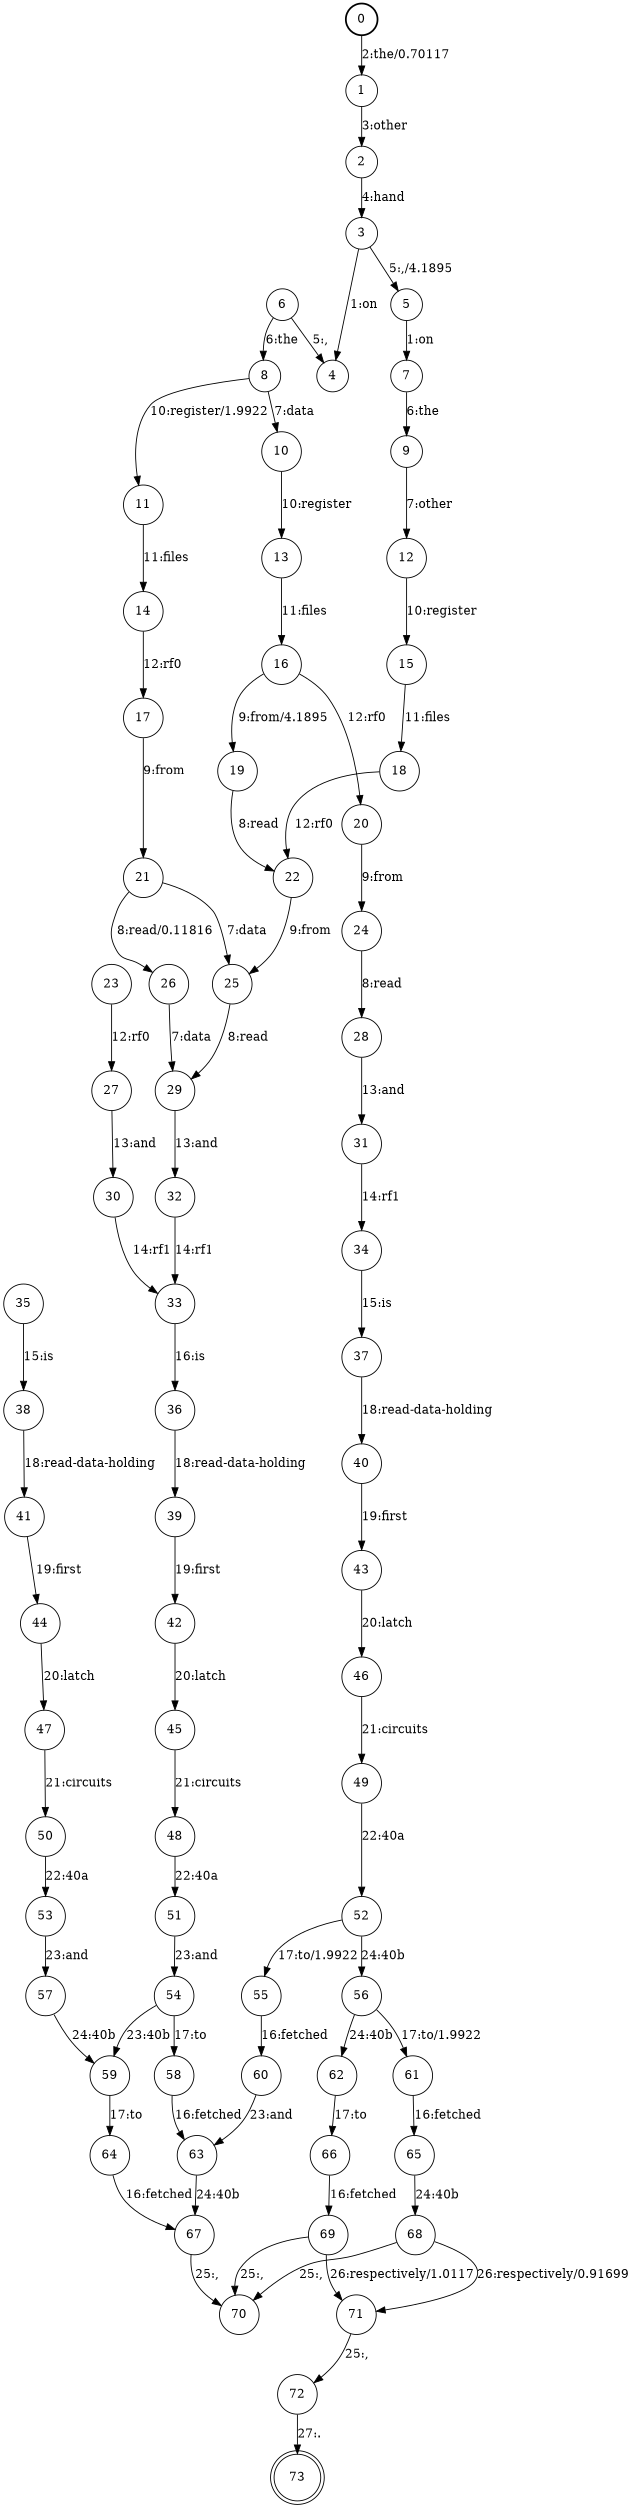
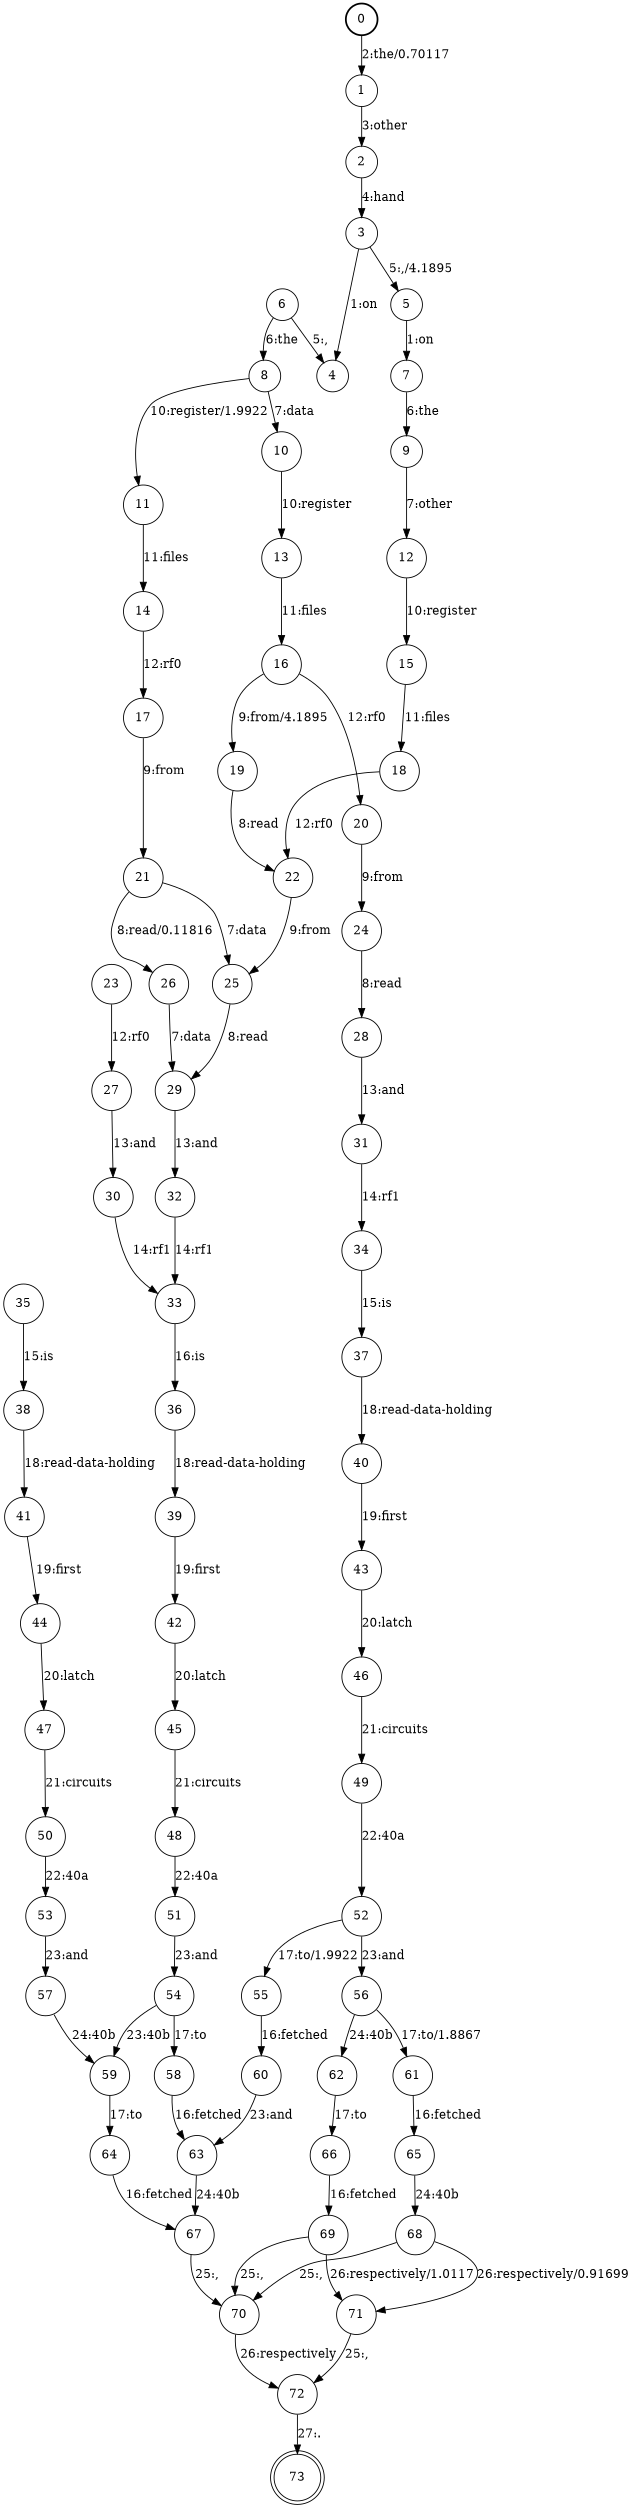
edge "52" -> "56": label "24:40b" -> "23:and"
edge "56" -> "61": label "17:to/1.9922" -> "17:to/1.8867"
edge "70" -> "72": added, label "26:respectively"
